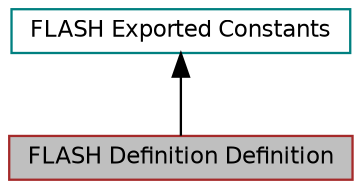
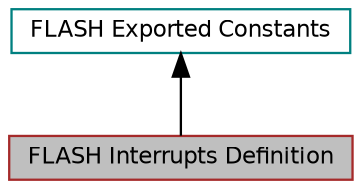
node "FLASH Definition Definition": label "FLASH Definition Definition" -> "FLASH Interrupts Definition"
